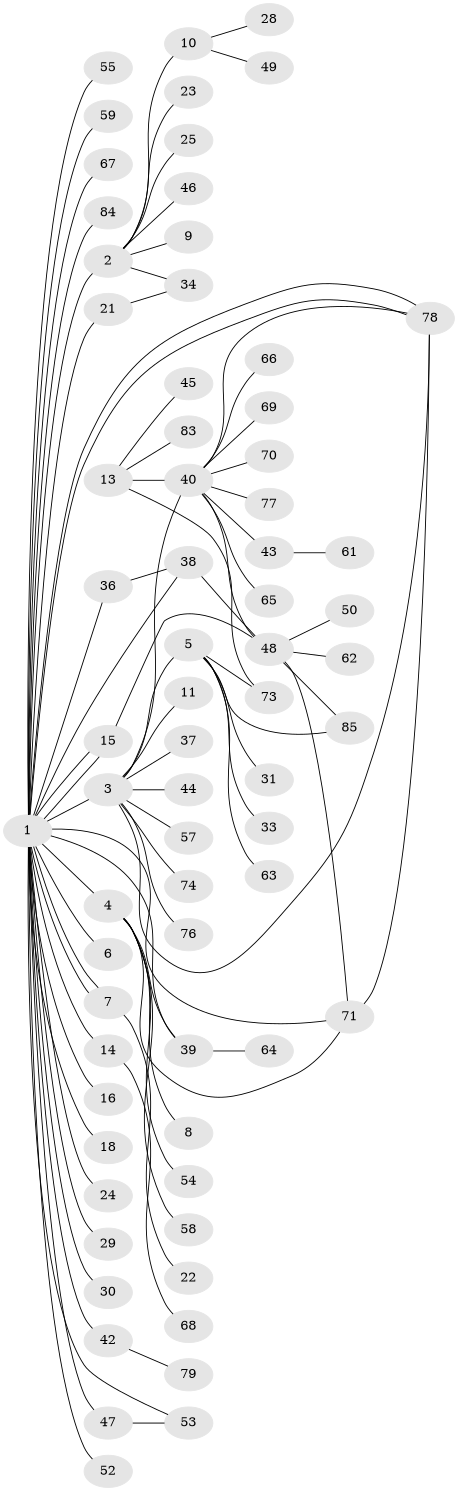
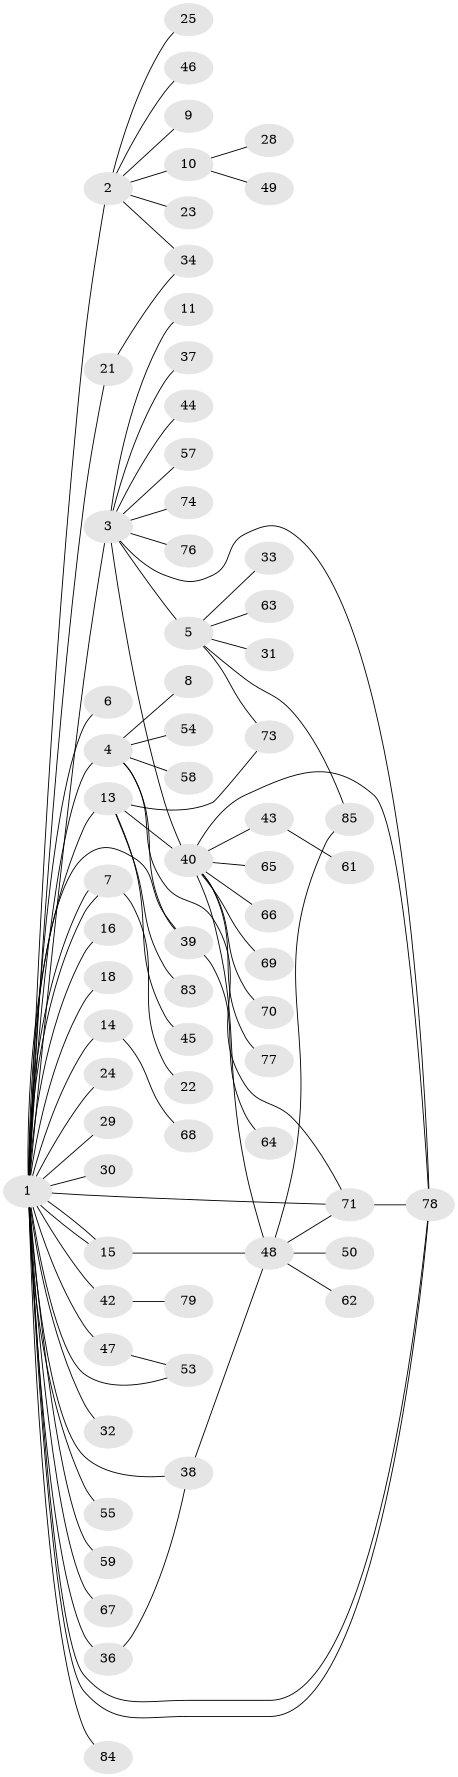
edge "13" -- "1": added
node "52": label "52" -> "32"
